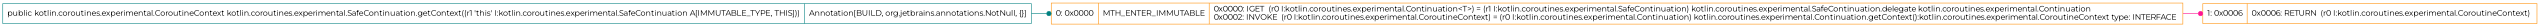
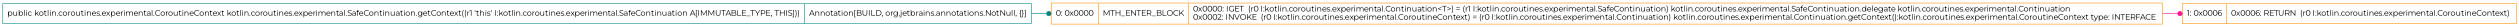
node "0: 0x0000": text "MTH_ENTER_IMMUTABLE" -> "MTH_ENTER_BLOCK"
